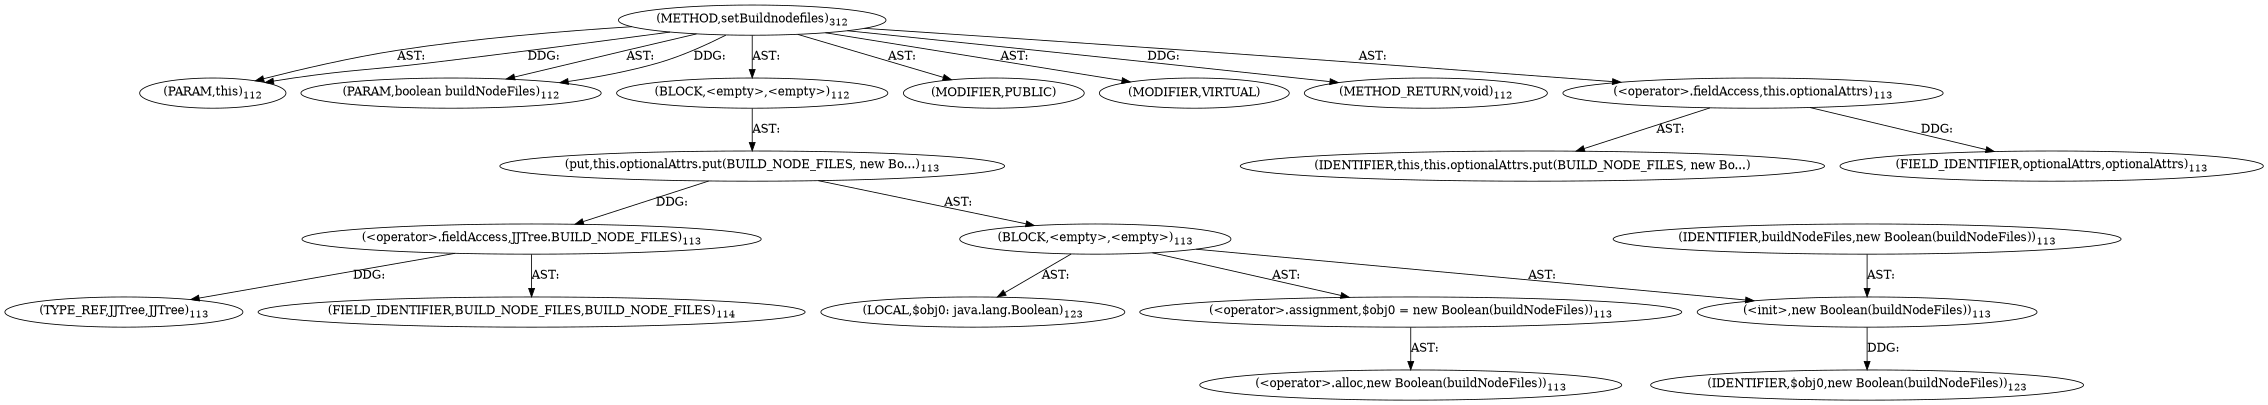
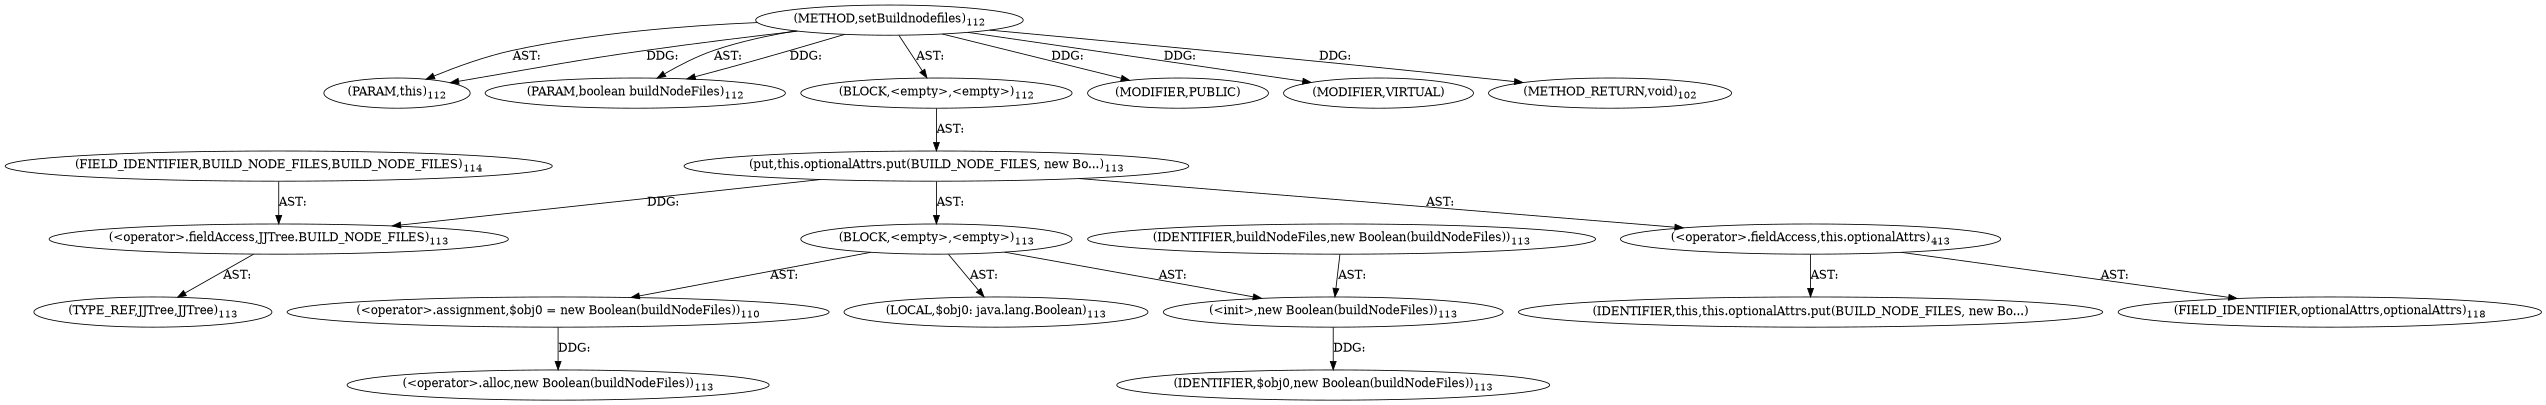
node "(METHOD,setBuildnodefiles)": text "312" -> "112"
edge "(METHOD,setBuildnodefiles)" -> "(<operator>.fieldAccess,this.optionalAttrs)": now "(put,this.optionalAttrs.put(BUILD_NODE_FILES, new Bo...)" -> "(<operator>.fieldAccess,this.optionalAttrs)"
edge "(METHOD,setBuildnodefiles)" -> "(MODIFIER,PUBLIC)": label "AST: " -> "DDG: "
edge "(METHOD,setBuildnodefiles)" -> "(MODIFIER,VIRTUAL)": label "AST: " -> "DDG: "
node "(METHOD_RETURN,void)": text "112" -> "102"
node "(<operator>.fieldAccess,this.optionalAttrs)": text "113" -> "413"
edge "(<operator>.fieldAccess,this.optionalAttrs)" -> "(FIELD_IDENTIFIER,optionalAttrs,optionalAttrs)": label "DDG: " -> "AST: "
node "(FIELD_IDENTIFIER,optionalAttrs,optionalAttrs)": text "113" -> "118"
edge "(<operator>.fieldAccess,JJTree.BUILD_NODE_FILES)" -> "(FIELD_IDENTIFIER,BUILD_NODE_FILES,BUILD_NODE_FILES)": reversed
edge "(<operator>.fieldAccess,JJTree.BUILD_NODE_FILES)" -> "(TYPE_REF,JJTree,JJTree)": label "DDG: " -> "AST: "
node "(LOCAL,$obj0: java.lang.Boolean)": text "123" -> "113"
node "(<operator>.assignment,$obj0 = new Boolean(buildNodeFiles))": text "113" -> "110"
edge "(<operator>.assignment,$obj0 = new Boolean(buildNodeFiles))" -> "(<operator>.alloc,new Boolean(buildNodeFiles))": label "AST: " -> "DDG: "
node "(IDENTIFIER,$obj0,new Boolean(buildNodeFiles))": text "123" -> "113"
